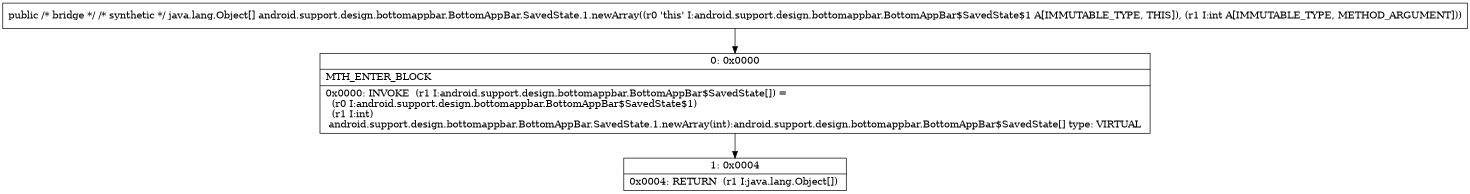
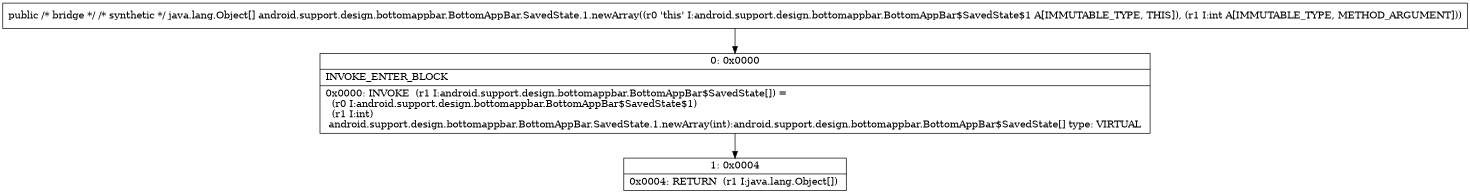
node "0: 0x0000": text "MTH_ENTER_BLOCK" -> "INVOKE_ENTER_BLOCK"
